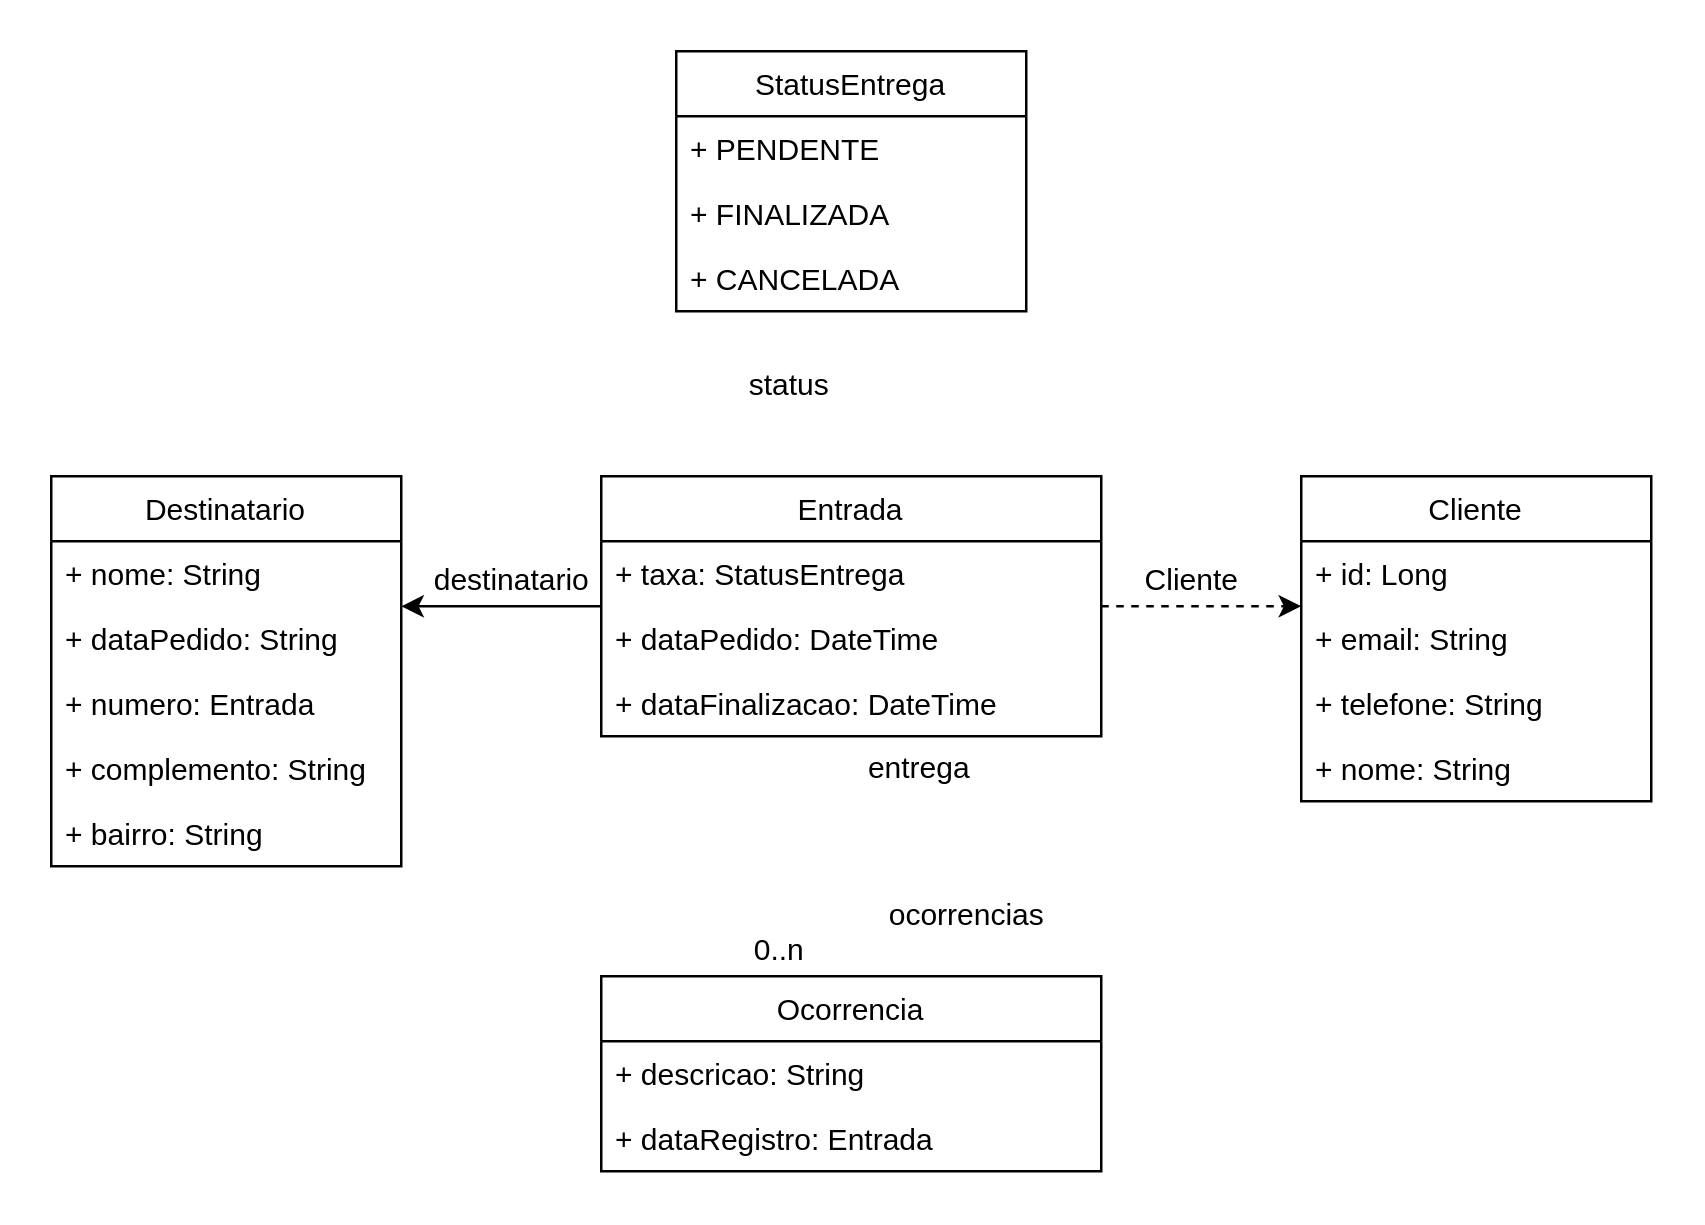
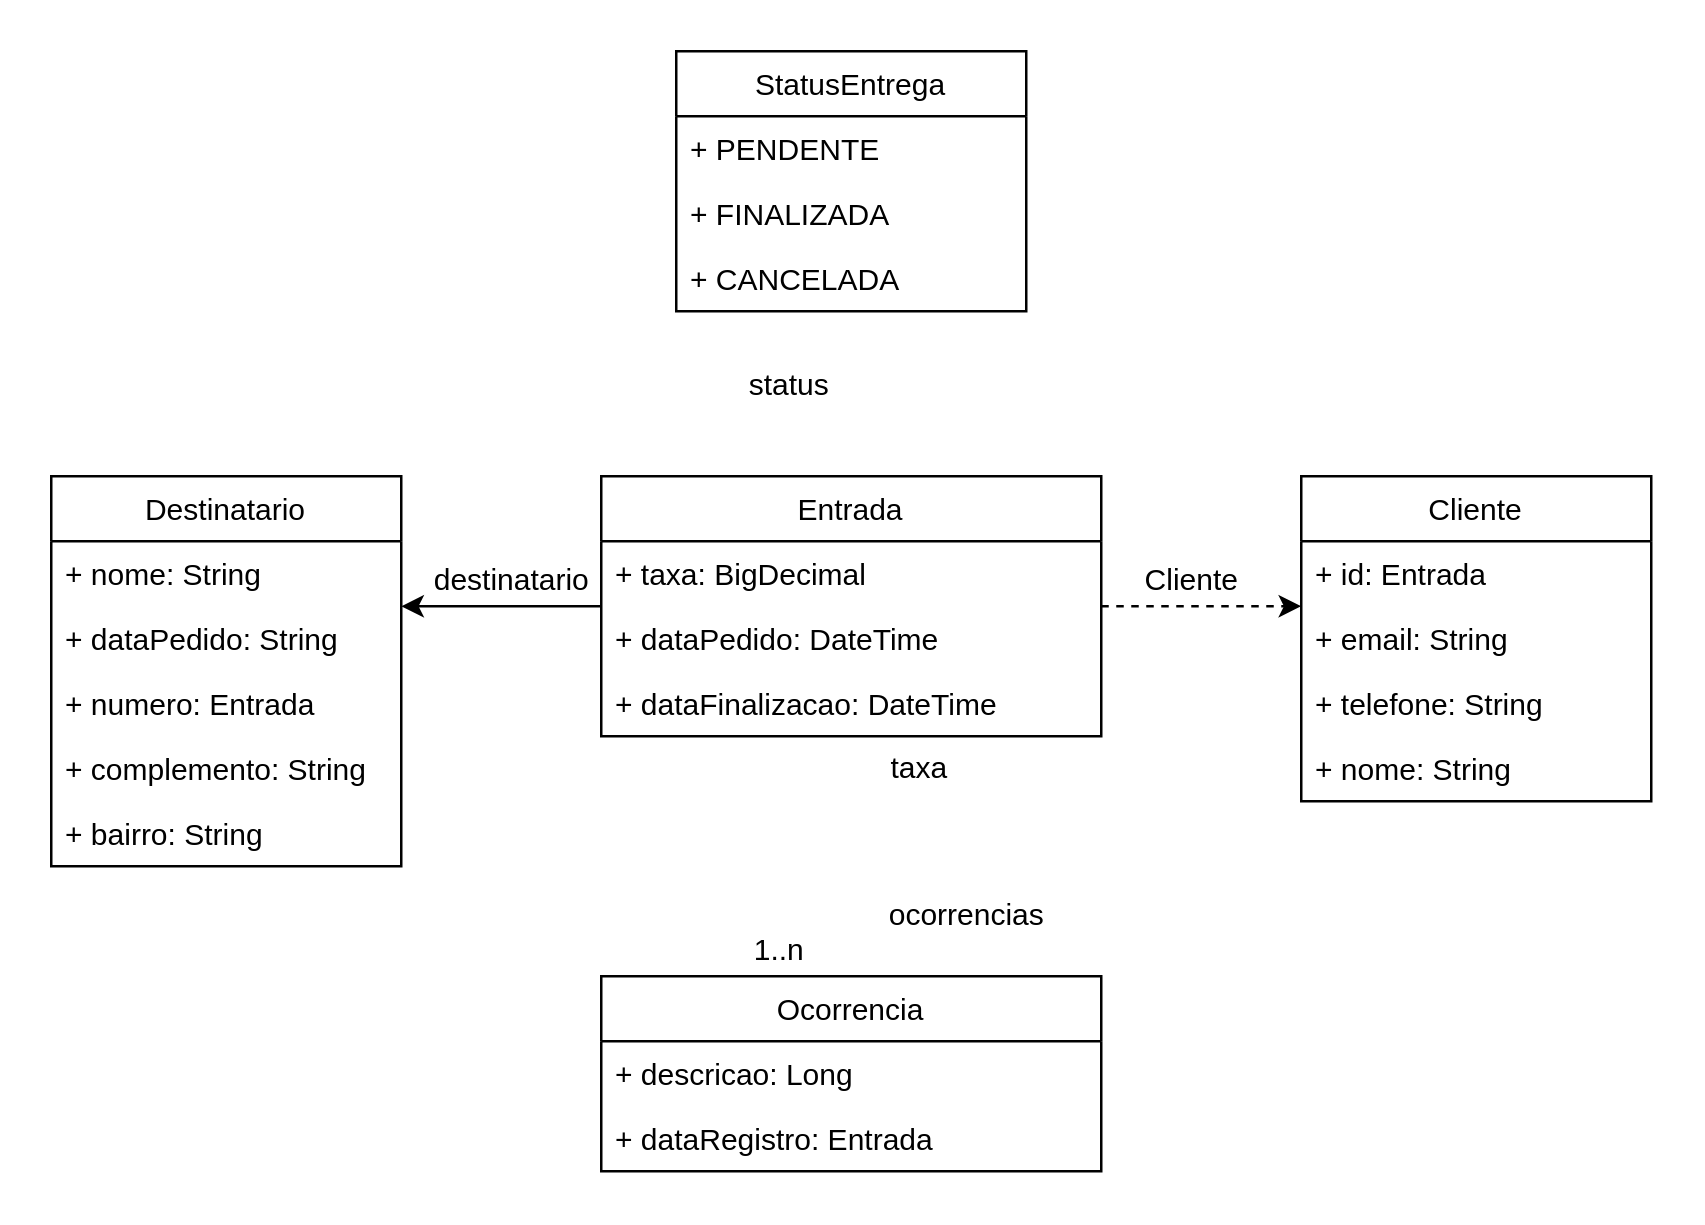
node "+ taxa: StatusEntrega": label "+ taxa: StatusEntrega" -> "+ taxa: BigDecimal"
node "+ id: Long": label "+ id: Long" -> "+ id: Entrada"
node "entrega": label "entrega" -> "taxa"
node "0..n": label "0..n" -> "1..n"
node "+ descricao: String": label "+ descricao: String" -> "+ descricao: Long"
